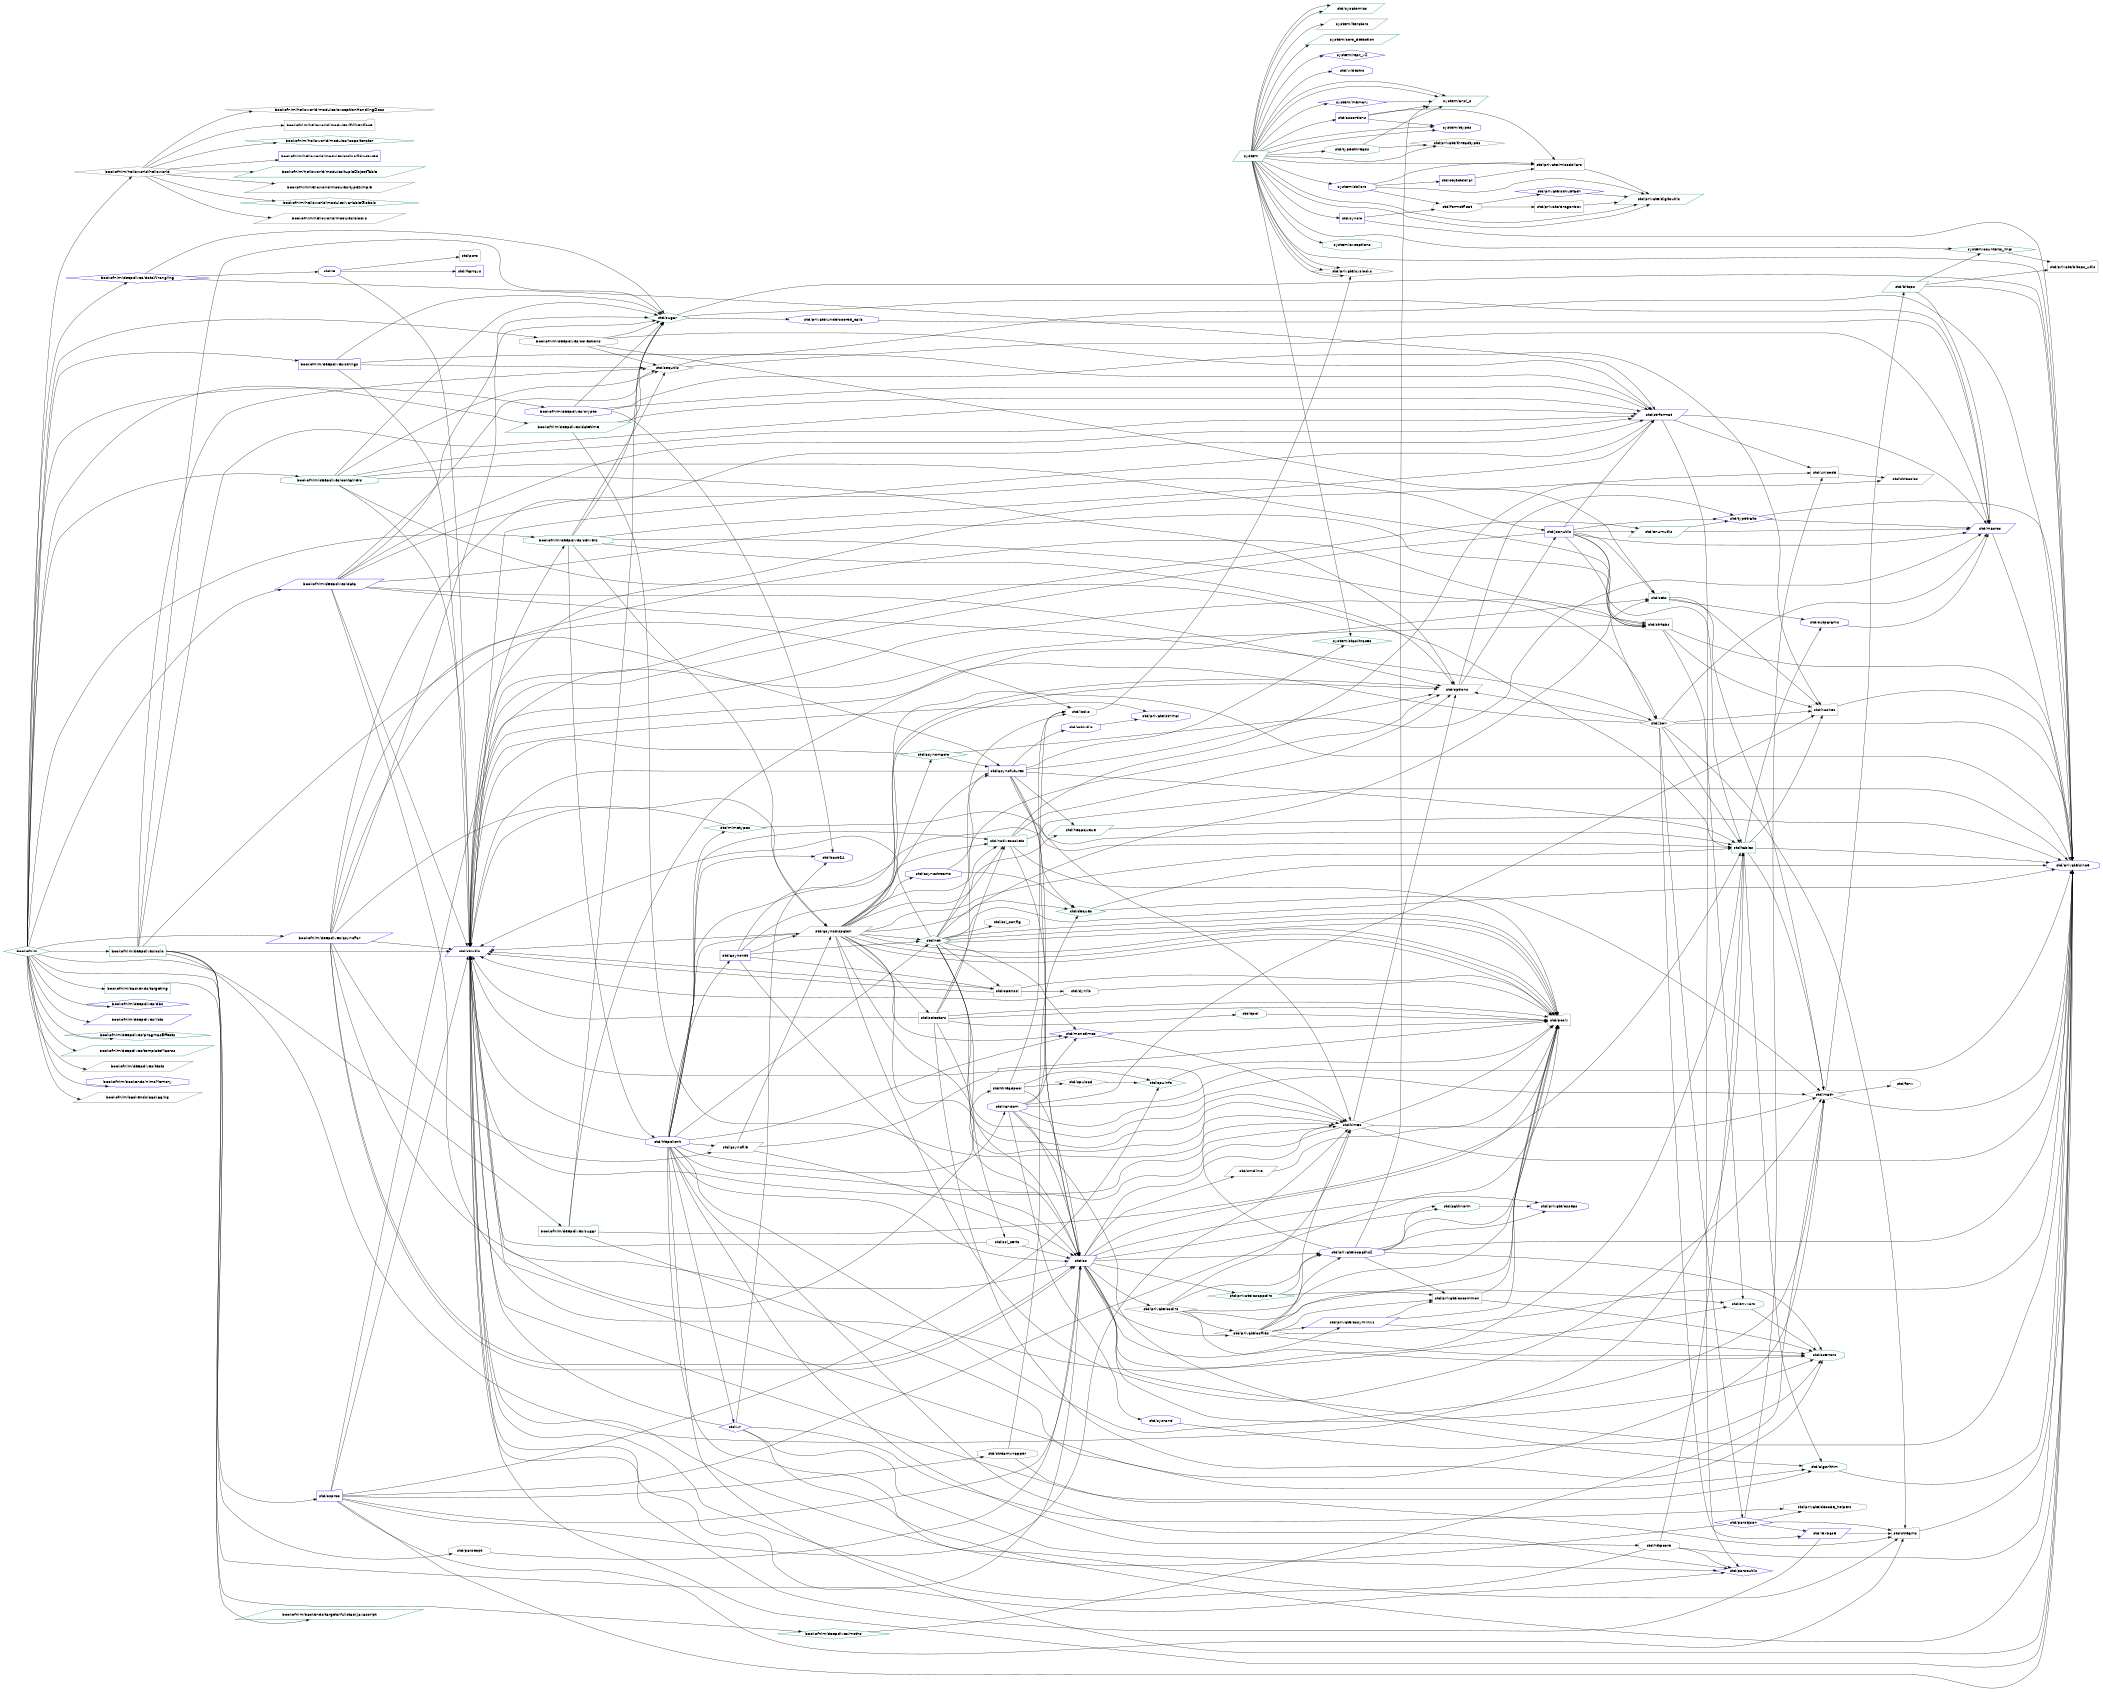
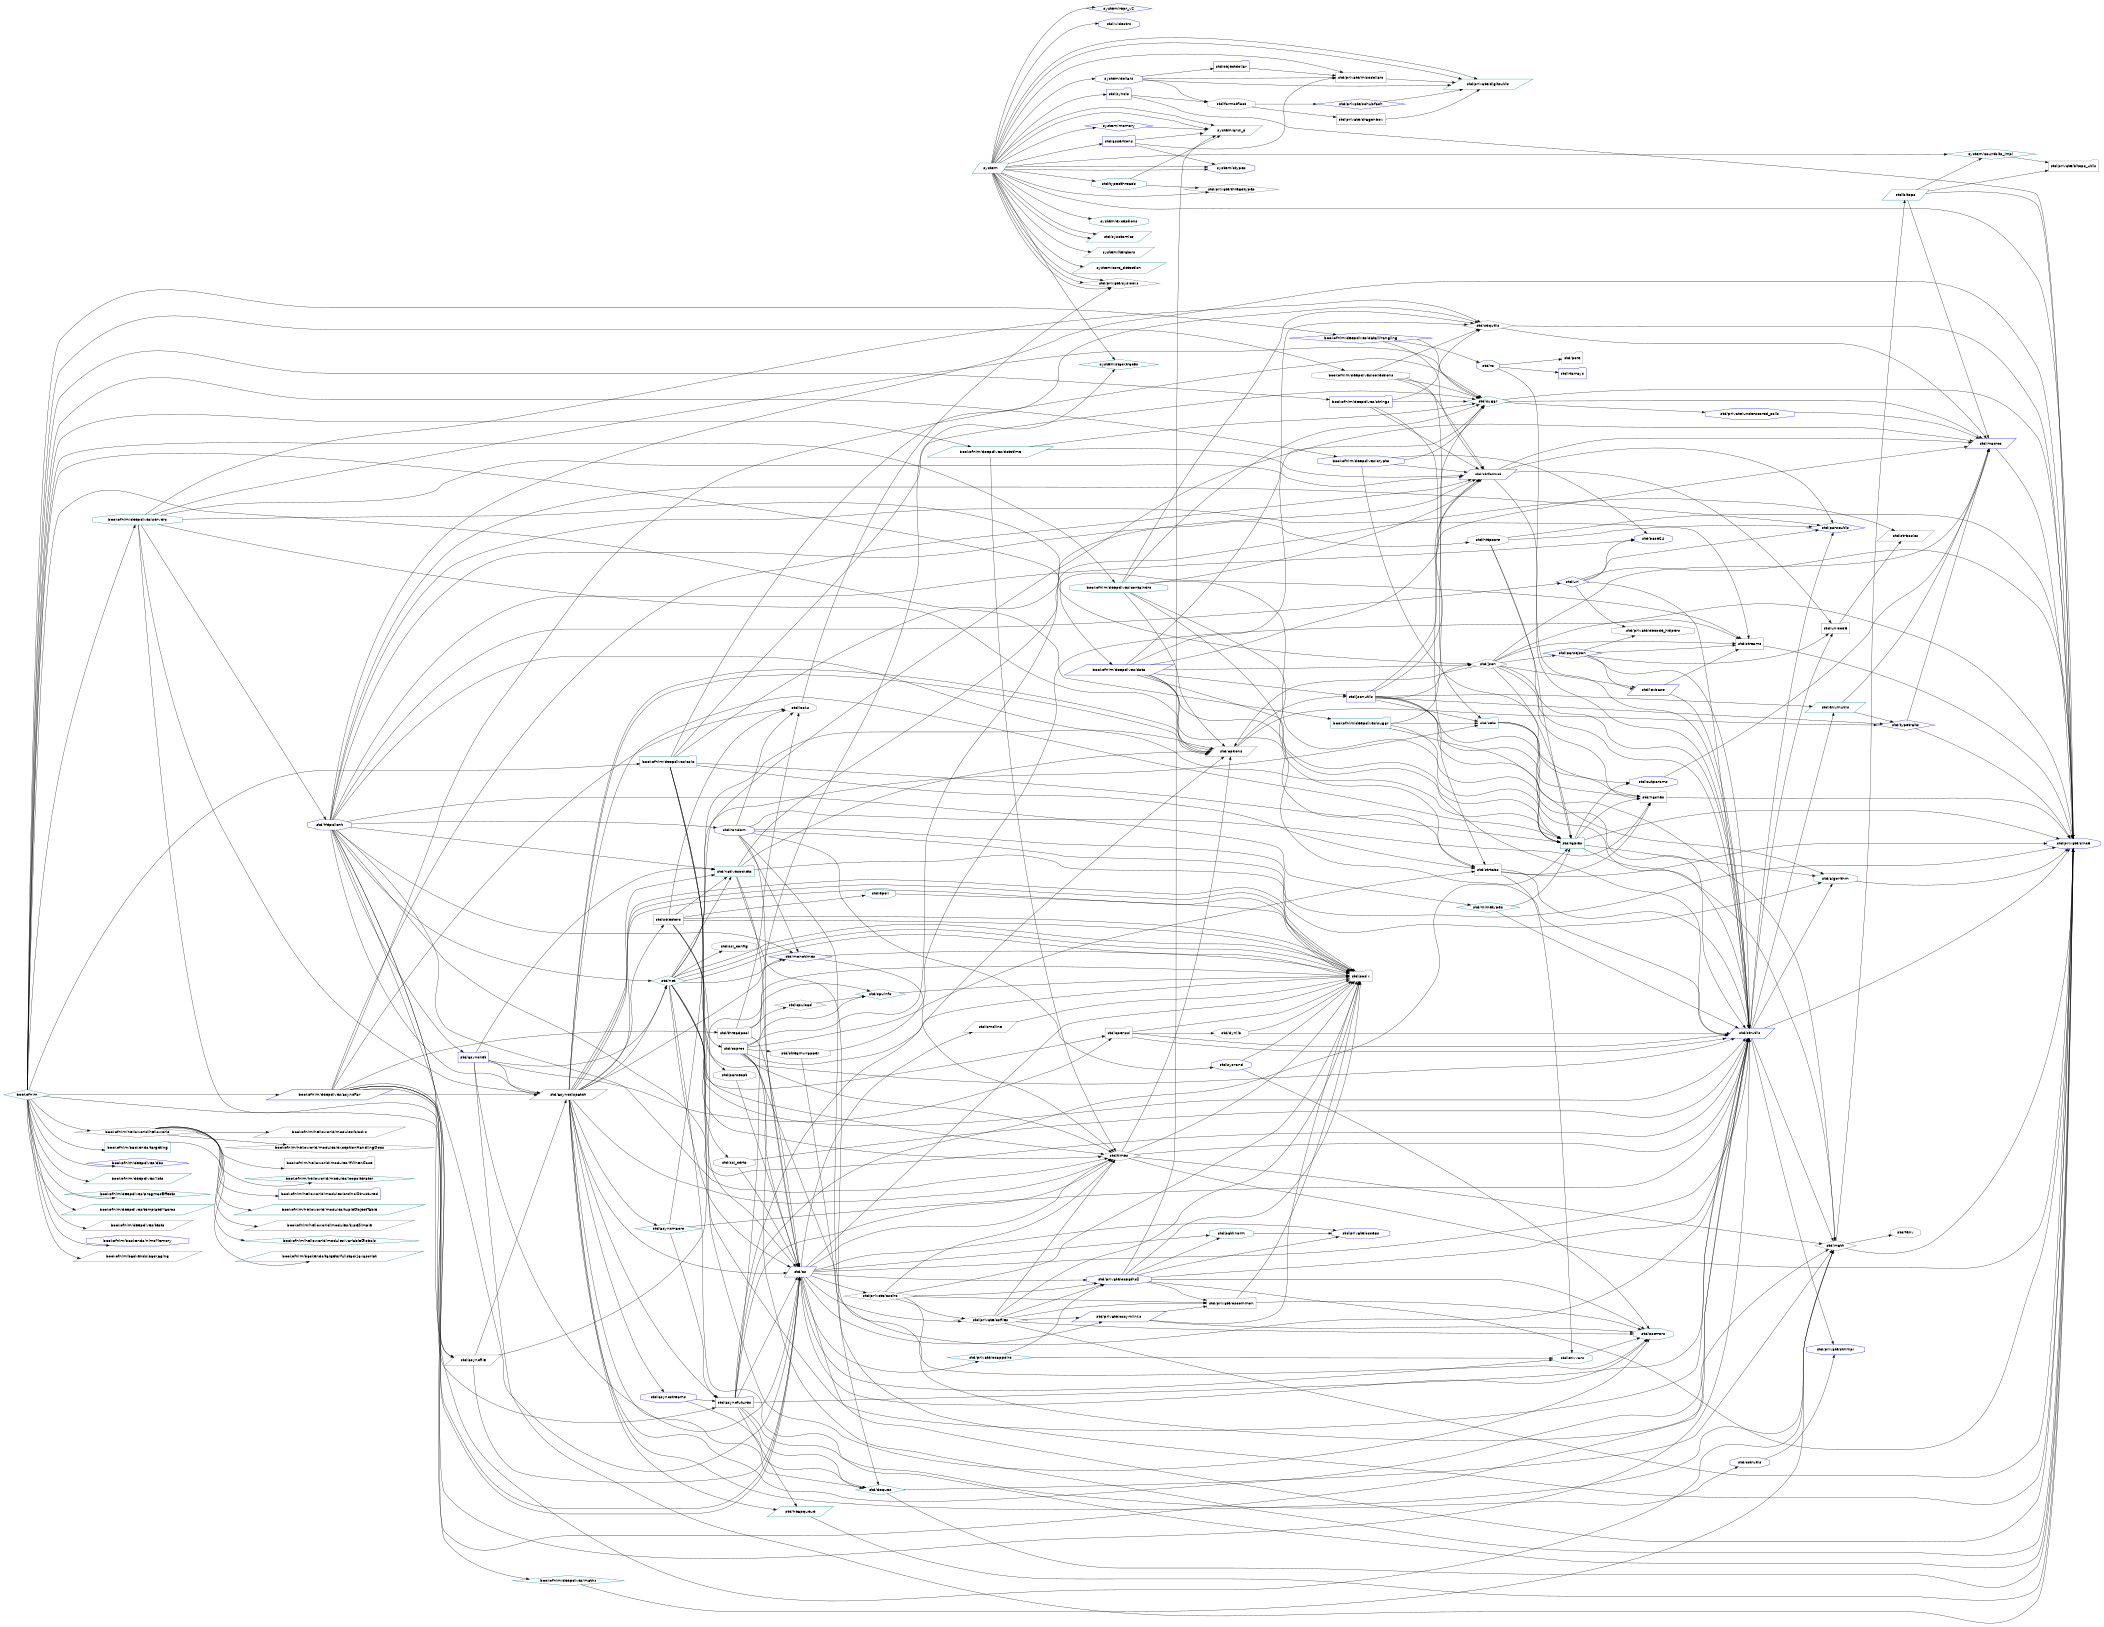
edge "std/strutils" -> "bookofnim/deepdives/servers": reversed
node "bookofnim/deepdives/lists": color blue -> teal
edge "std/sysrand" -> "std/posix": added
